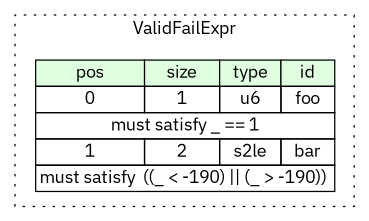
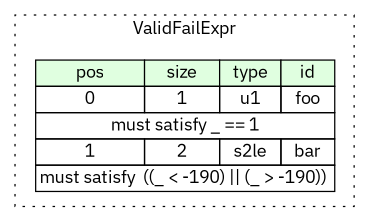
node "pos": text "u6" -> "u1"
